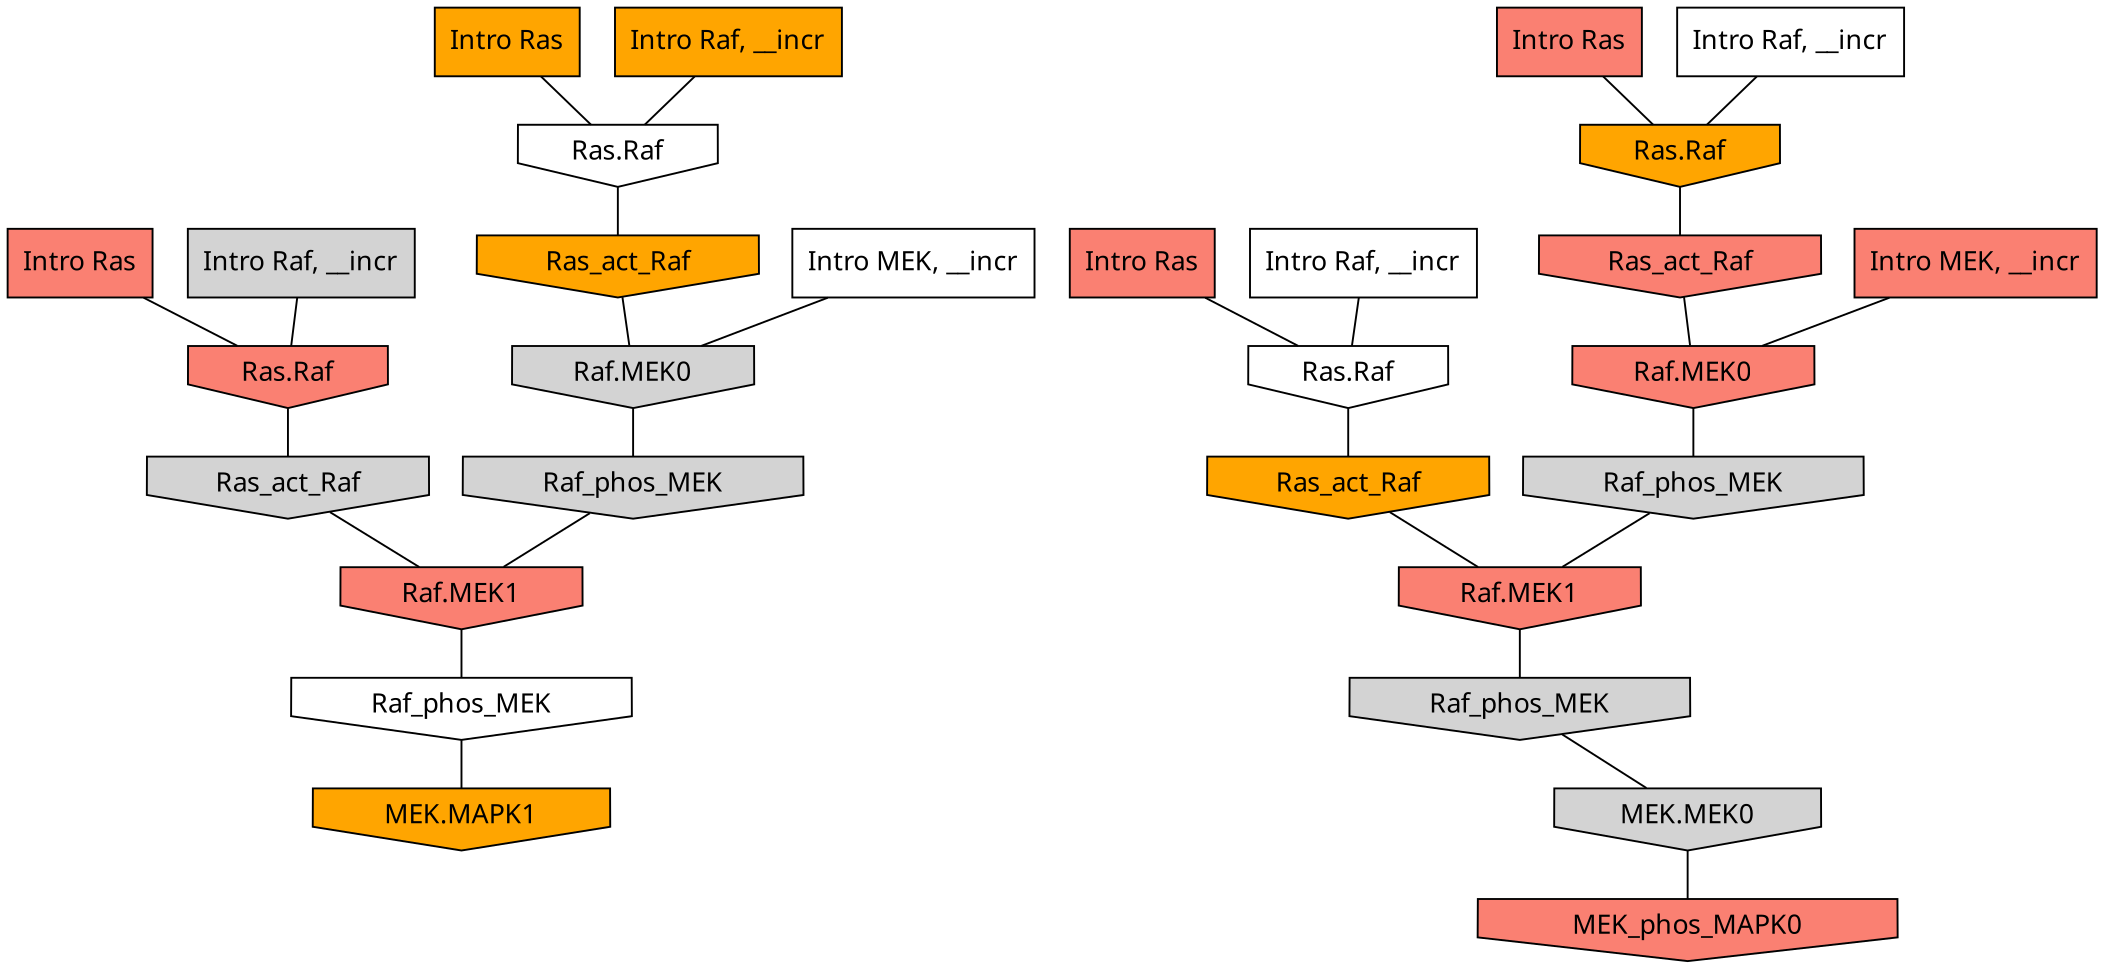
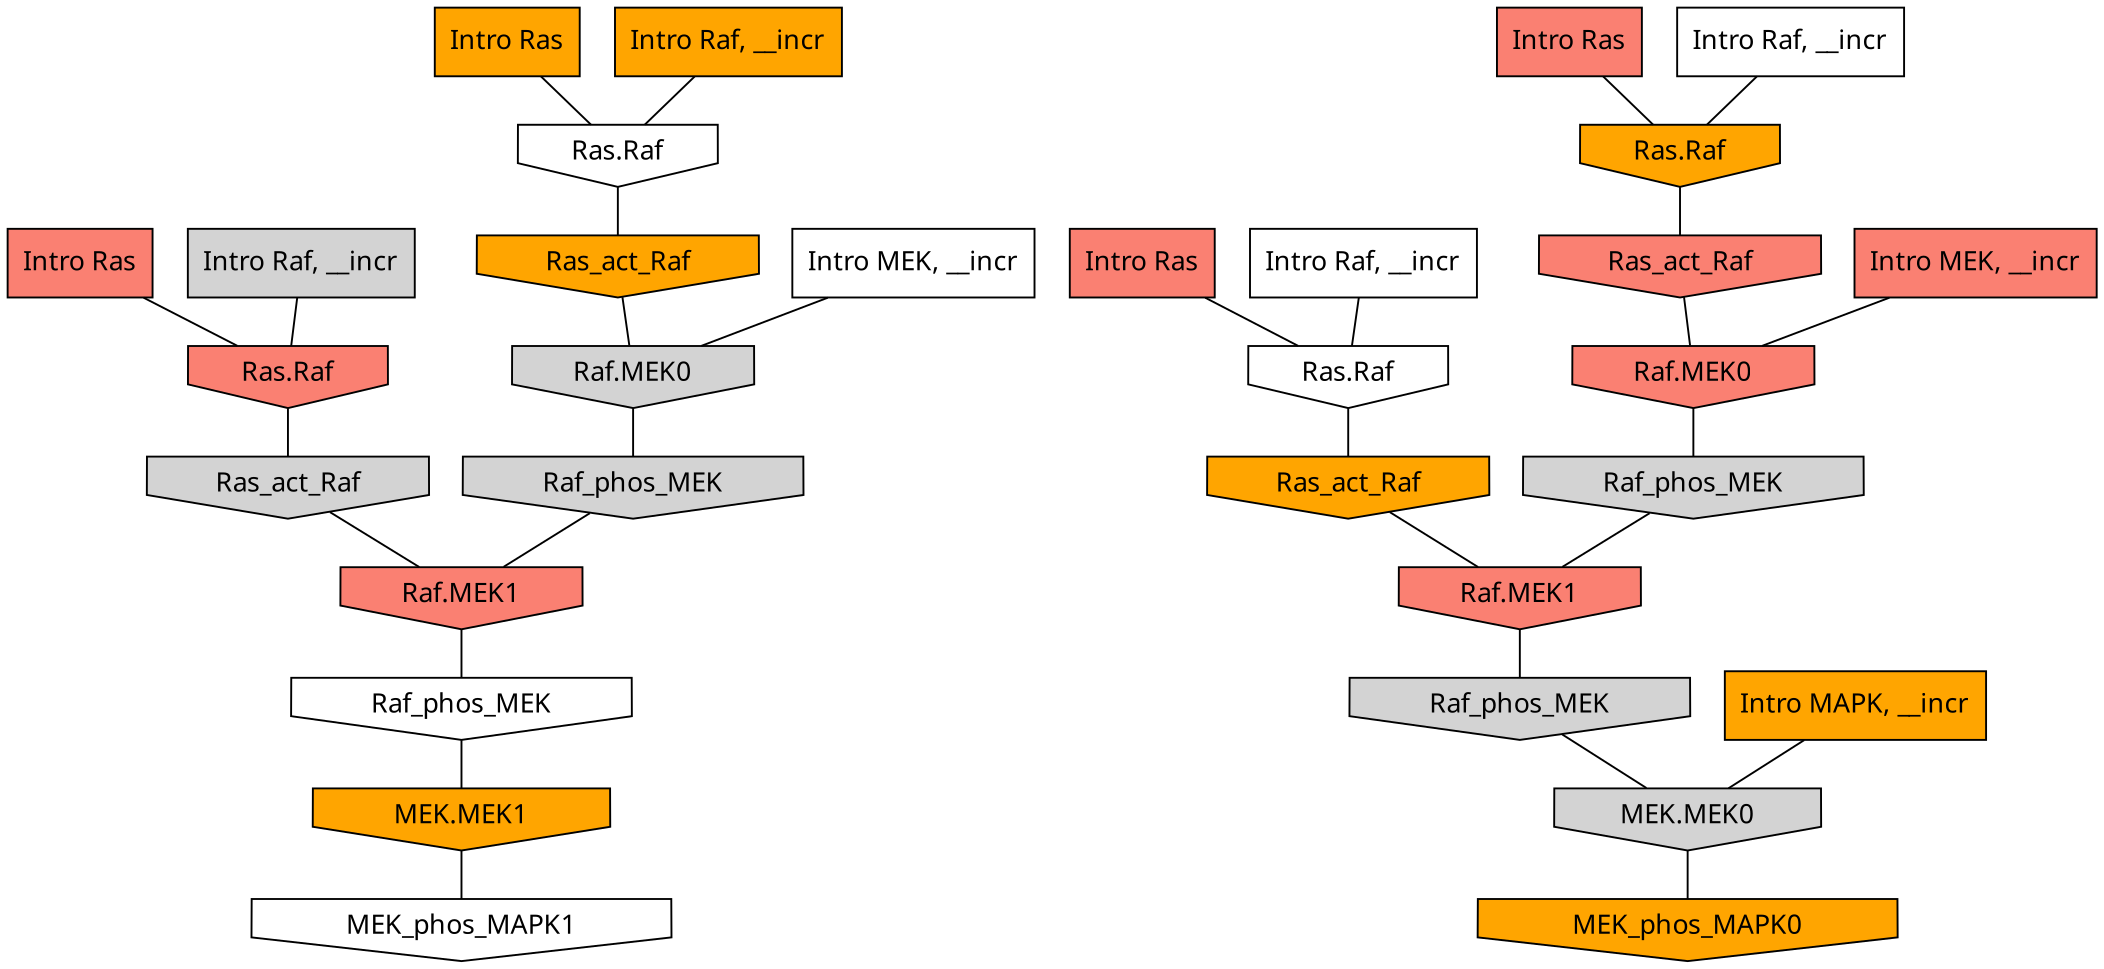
node "Intro MAPK, __incr": added
node "MEK.MAPK1": label "MEK.MAPK1" -> "MEK.MEK1"
node "MEK_phos_MAPK1": added
node "MEK_phos_MAPK0": fillcolor salmon -> orange
